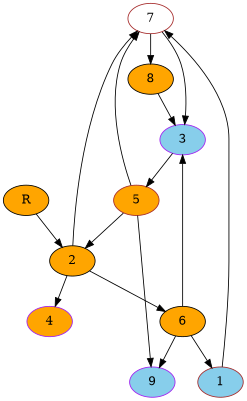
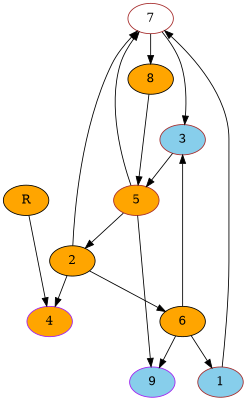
edge "8" -> "3": now "8" -> "5"
node "3": color purple -> brown
edge "R" -> "2": now "R" -> "4"
